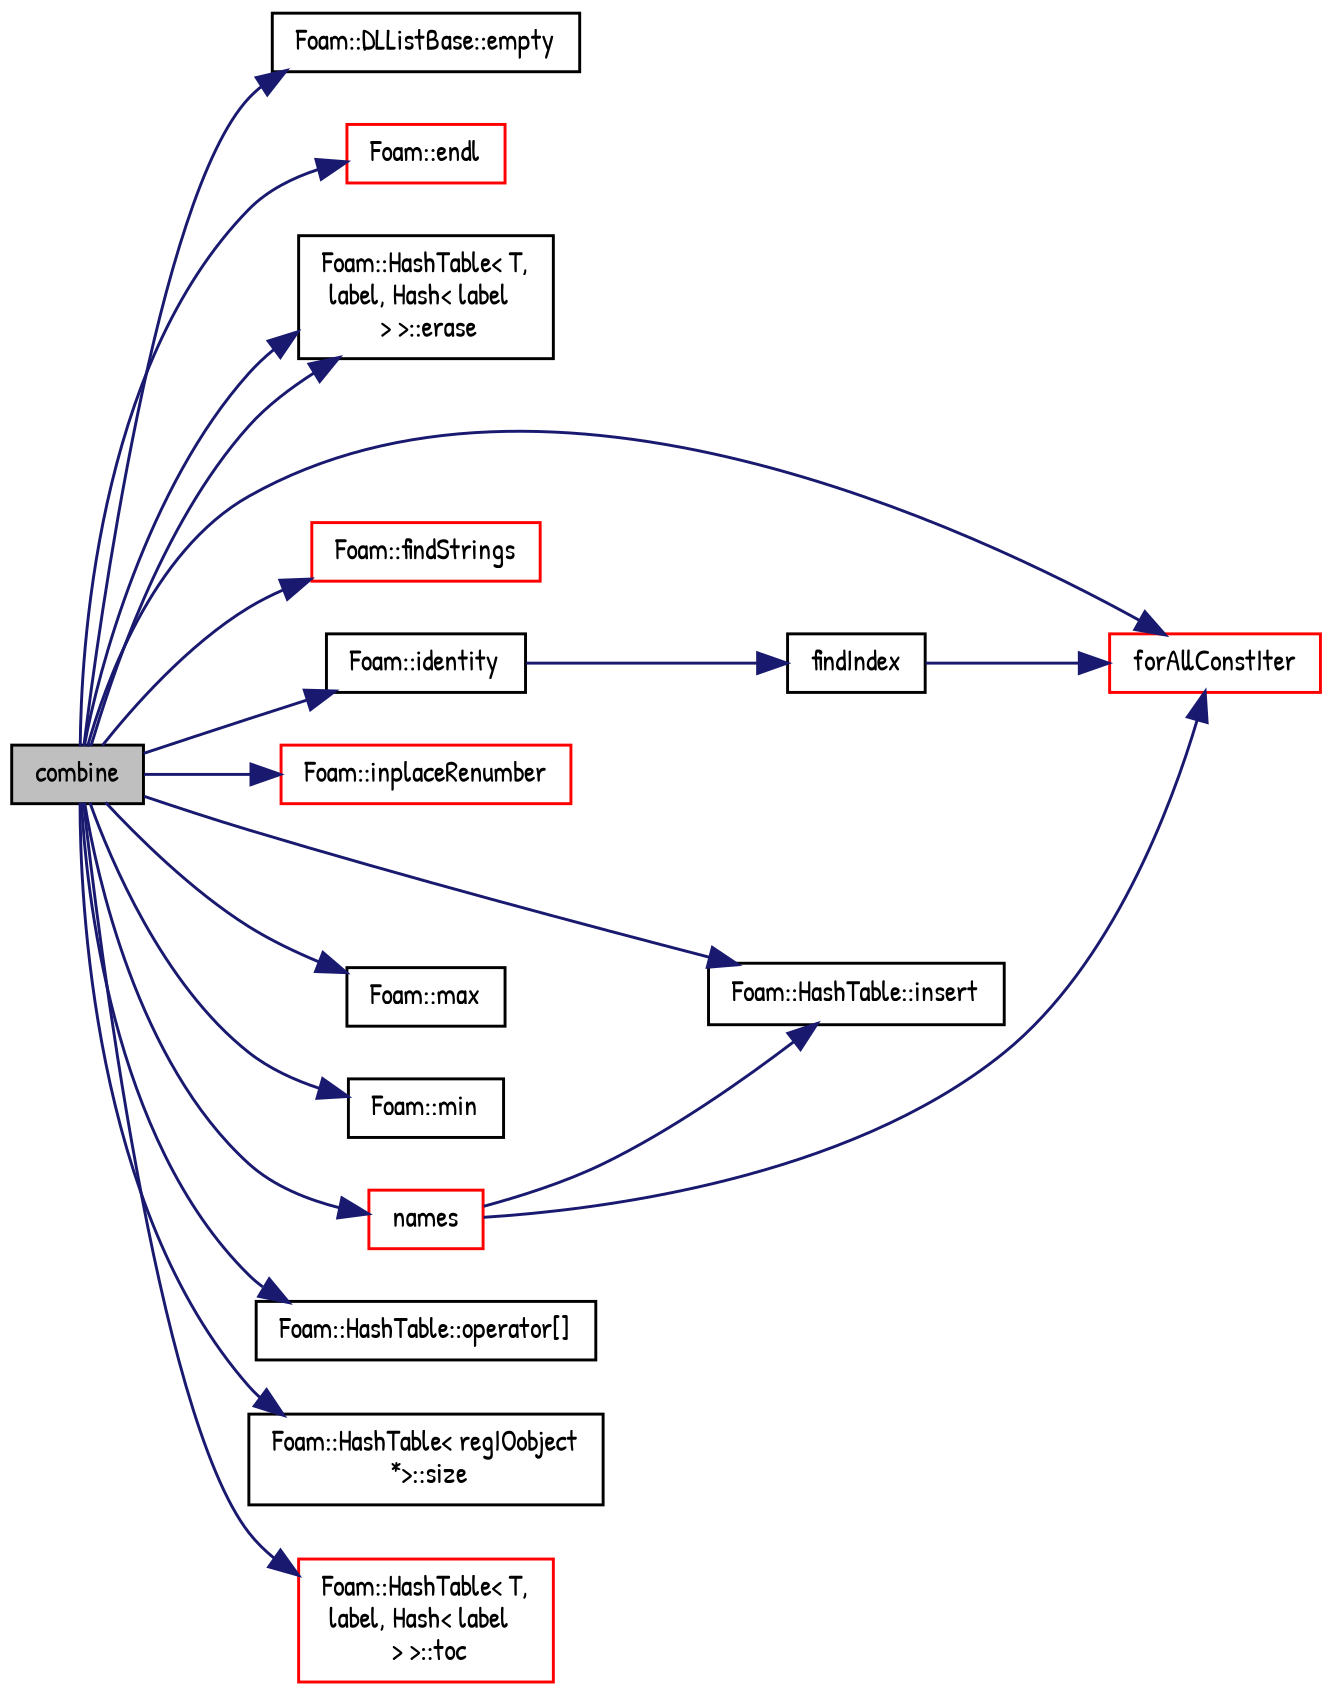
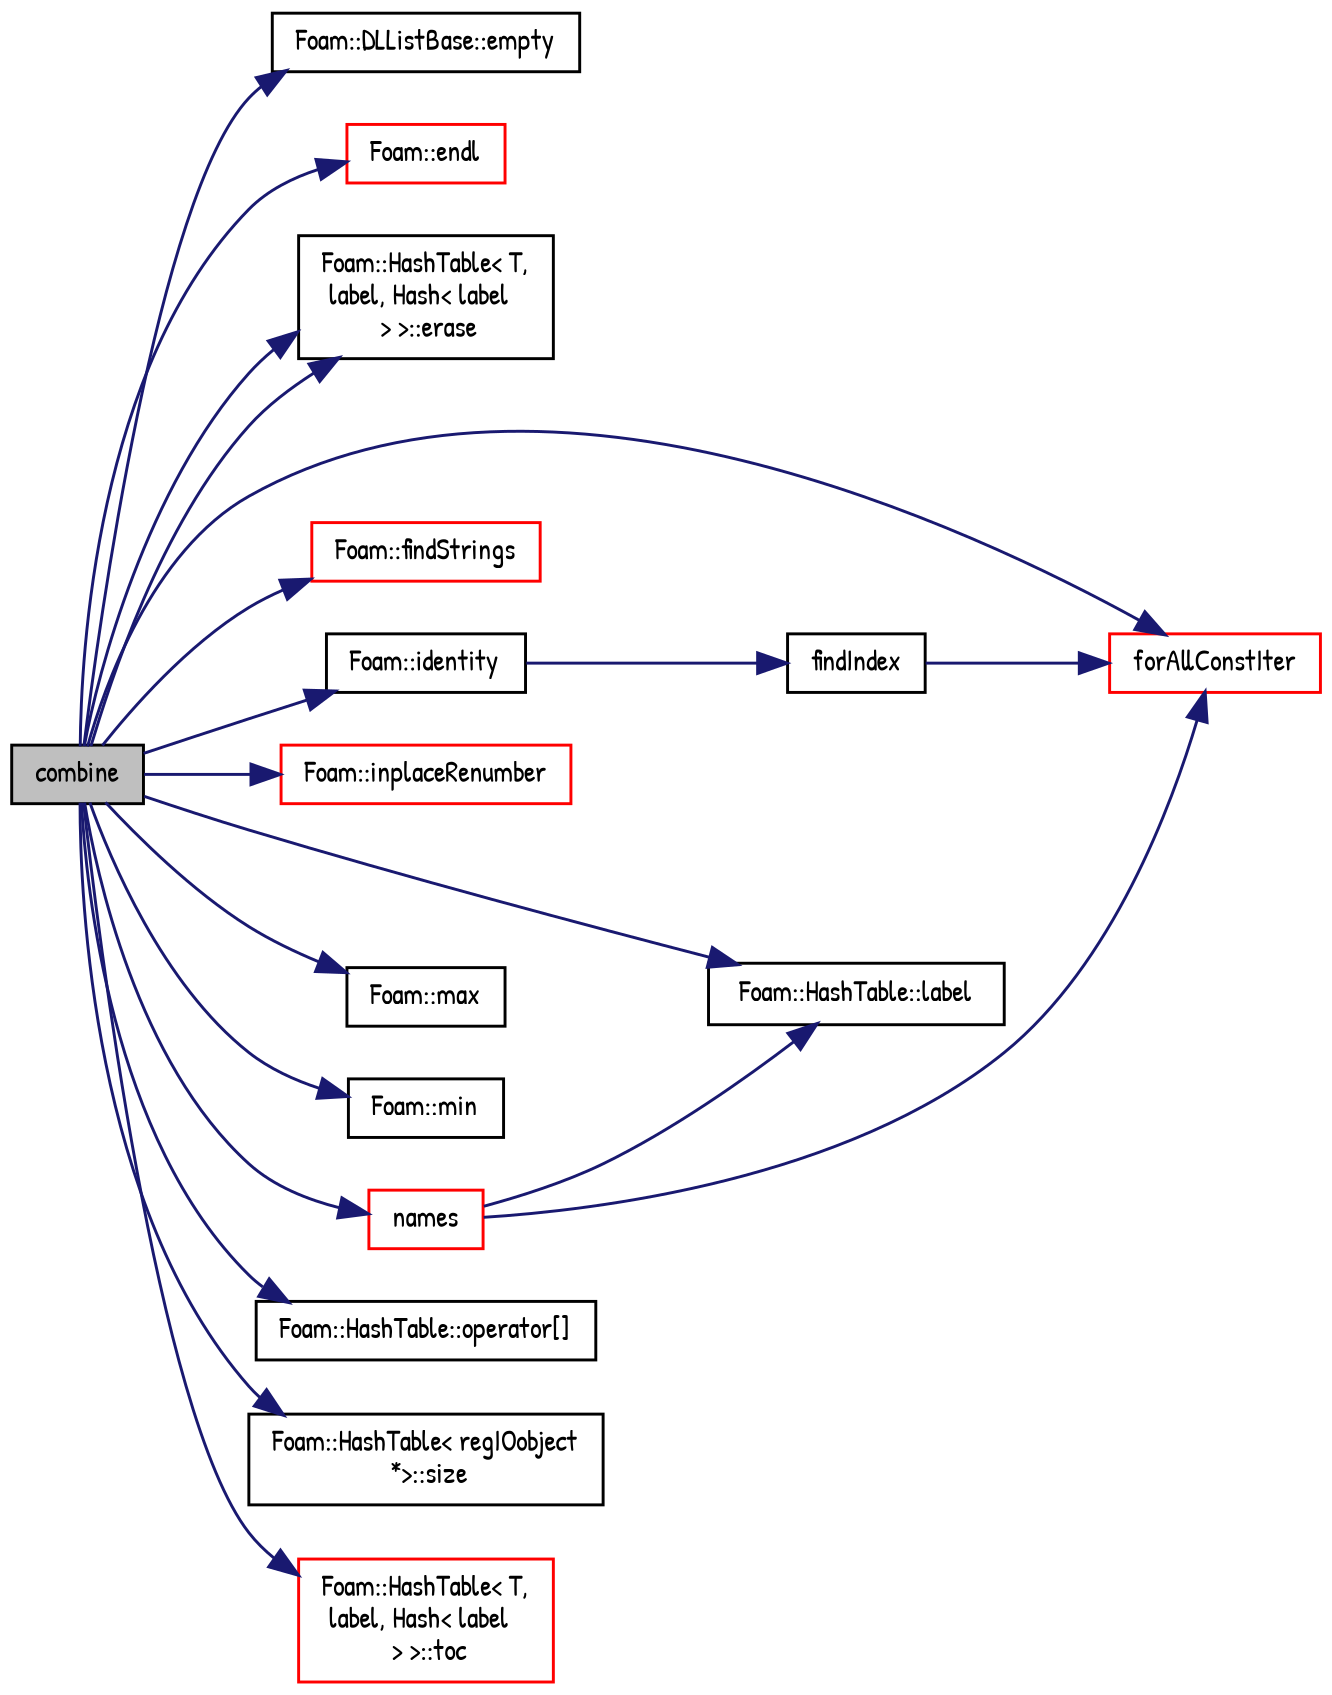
node "Foam::HashTable::insert": label "Foam::HashTable::insert" -> "Foam::HashTable::label"
